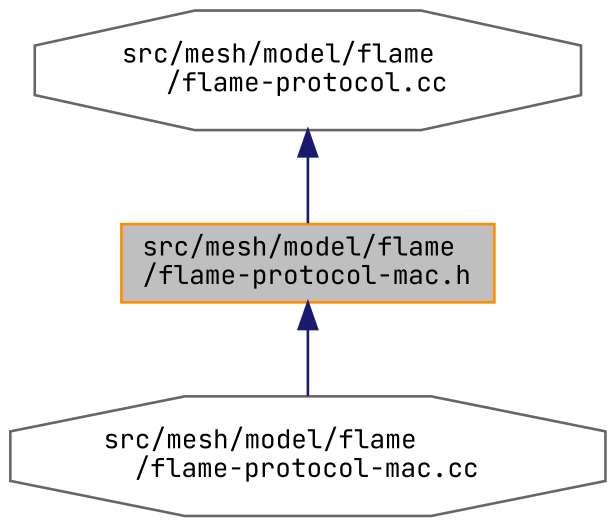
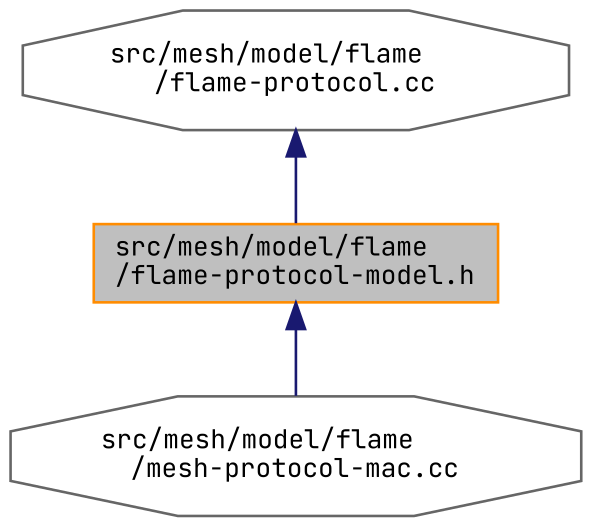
node "src/mesh/model/flame /flame-protocol-mac.h": label "src/mesh/model/flame /flame-protocol-mac.h" -> "src/mesh/model/flame /flame-protocol-model.h"
node "src/mesh/model/flame /flame-protocol-mac.cc": label "src/mesh/model/flame /flame-protocol-mac.cc" -> "src/mesh/model/flame /mesh-protocol-mac.cc"
